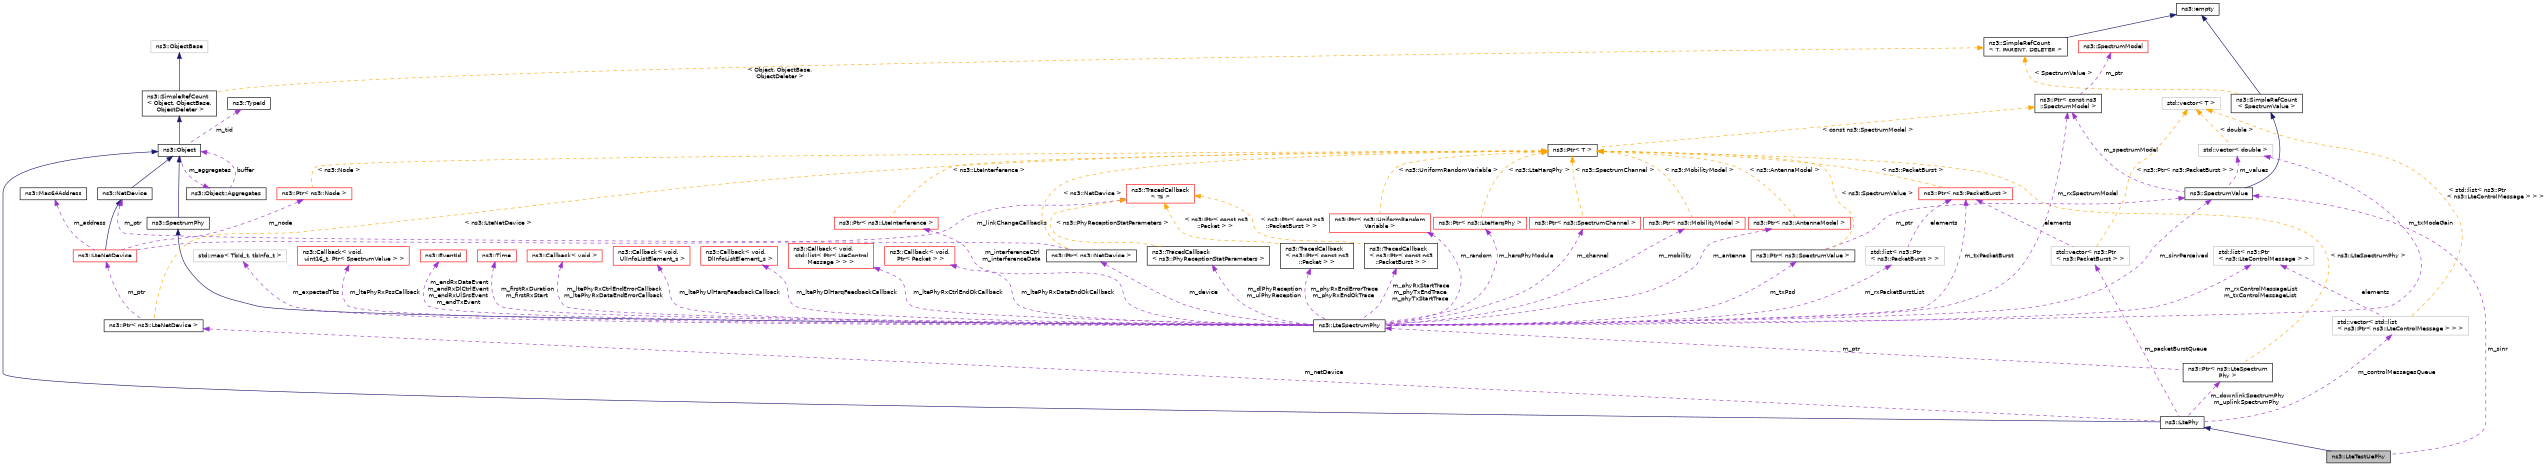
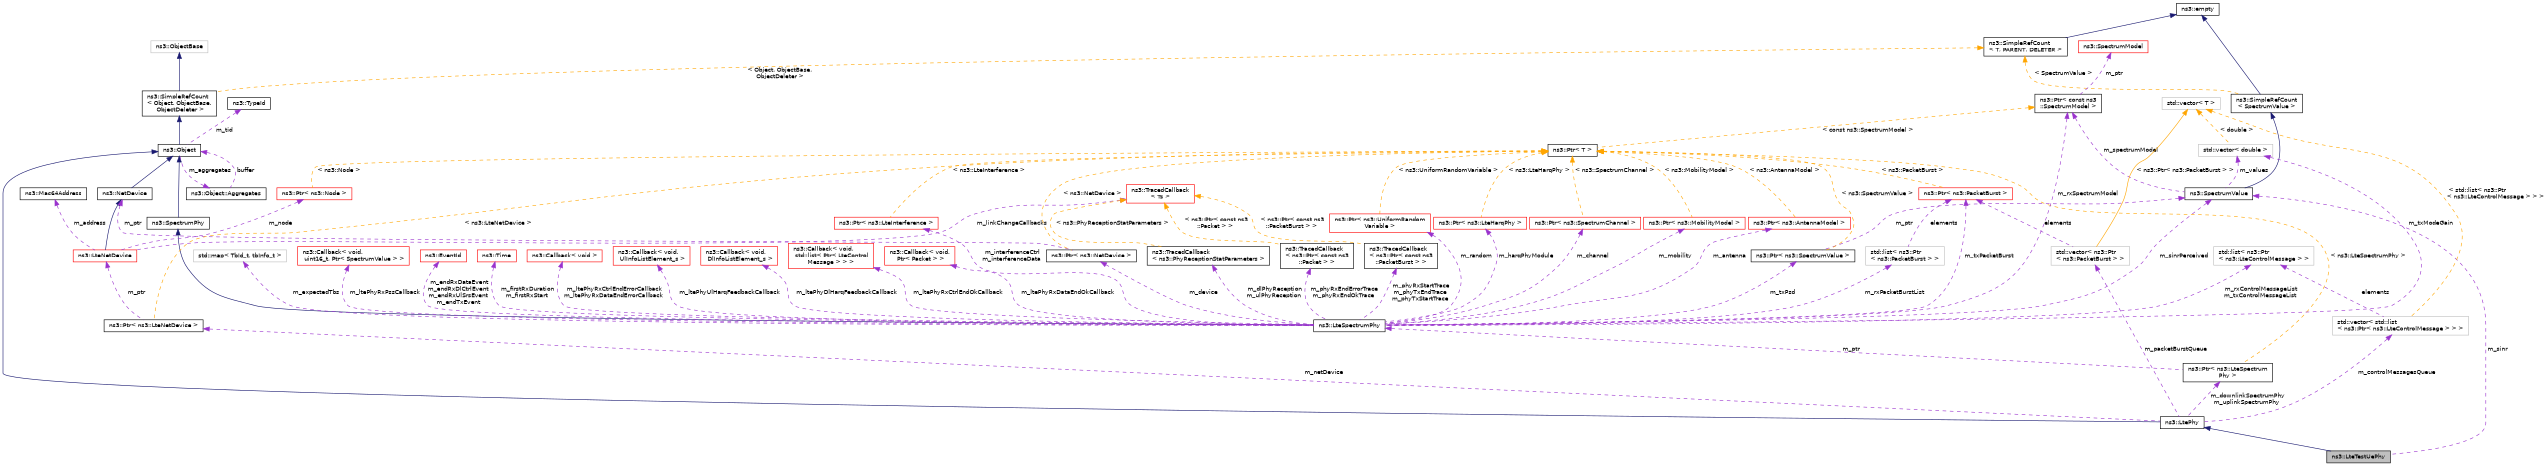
edge "std::vector< ns3::Ptr < ns3::PacketBurst > >" -> "std::vector< T >": style dashed -> solid
